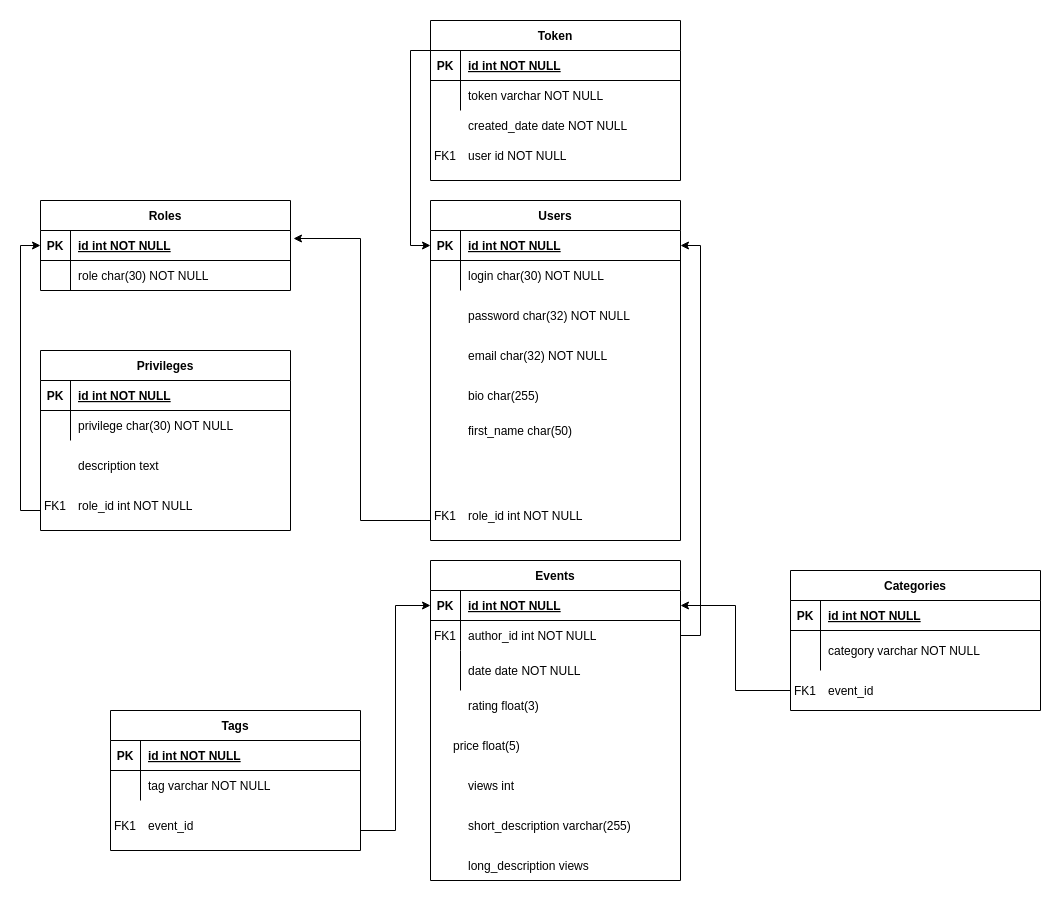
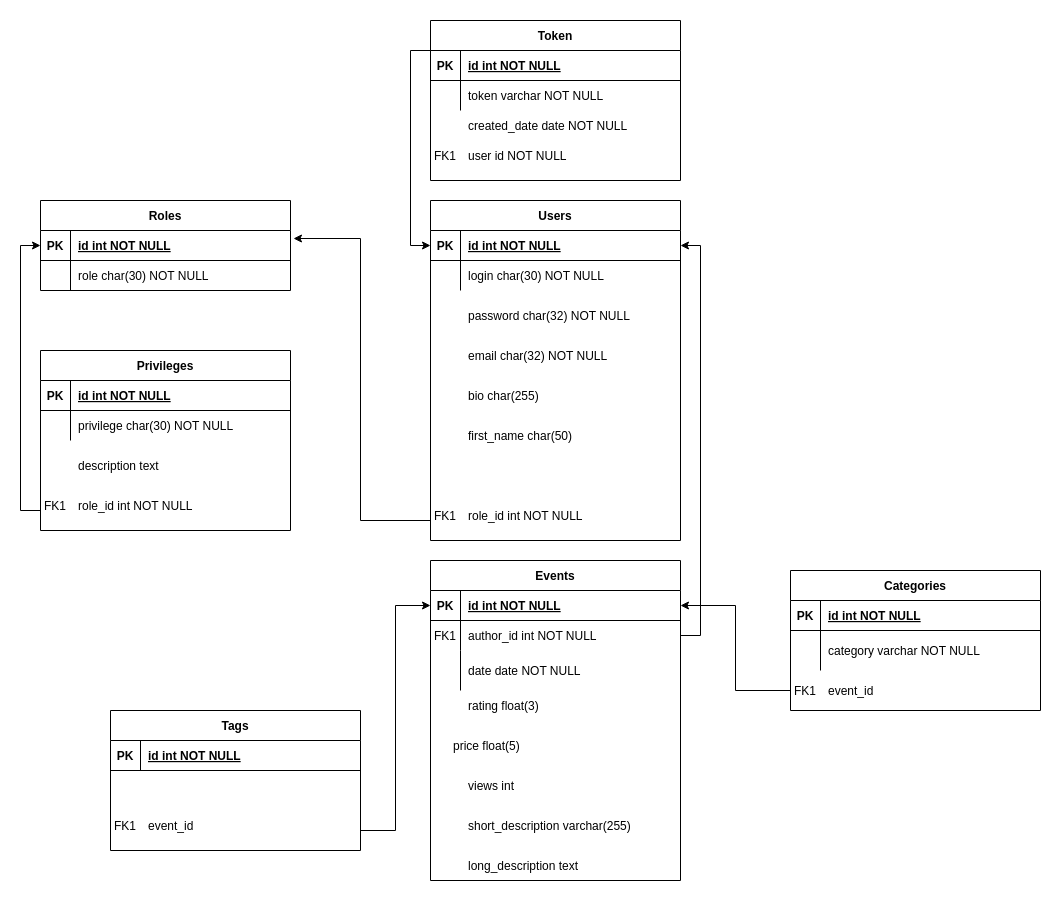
node "first_name char(50)": size 165x20 -> 220x30
node "tag varchar NOT NULL": removed
node "long_description views": label "long_description views" -> "long_description text"
